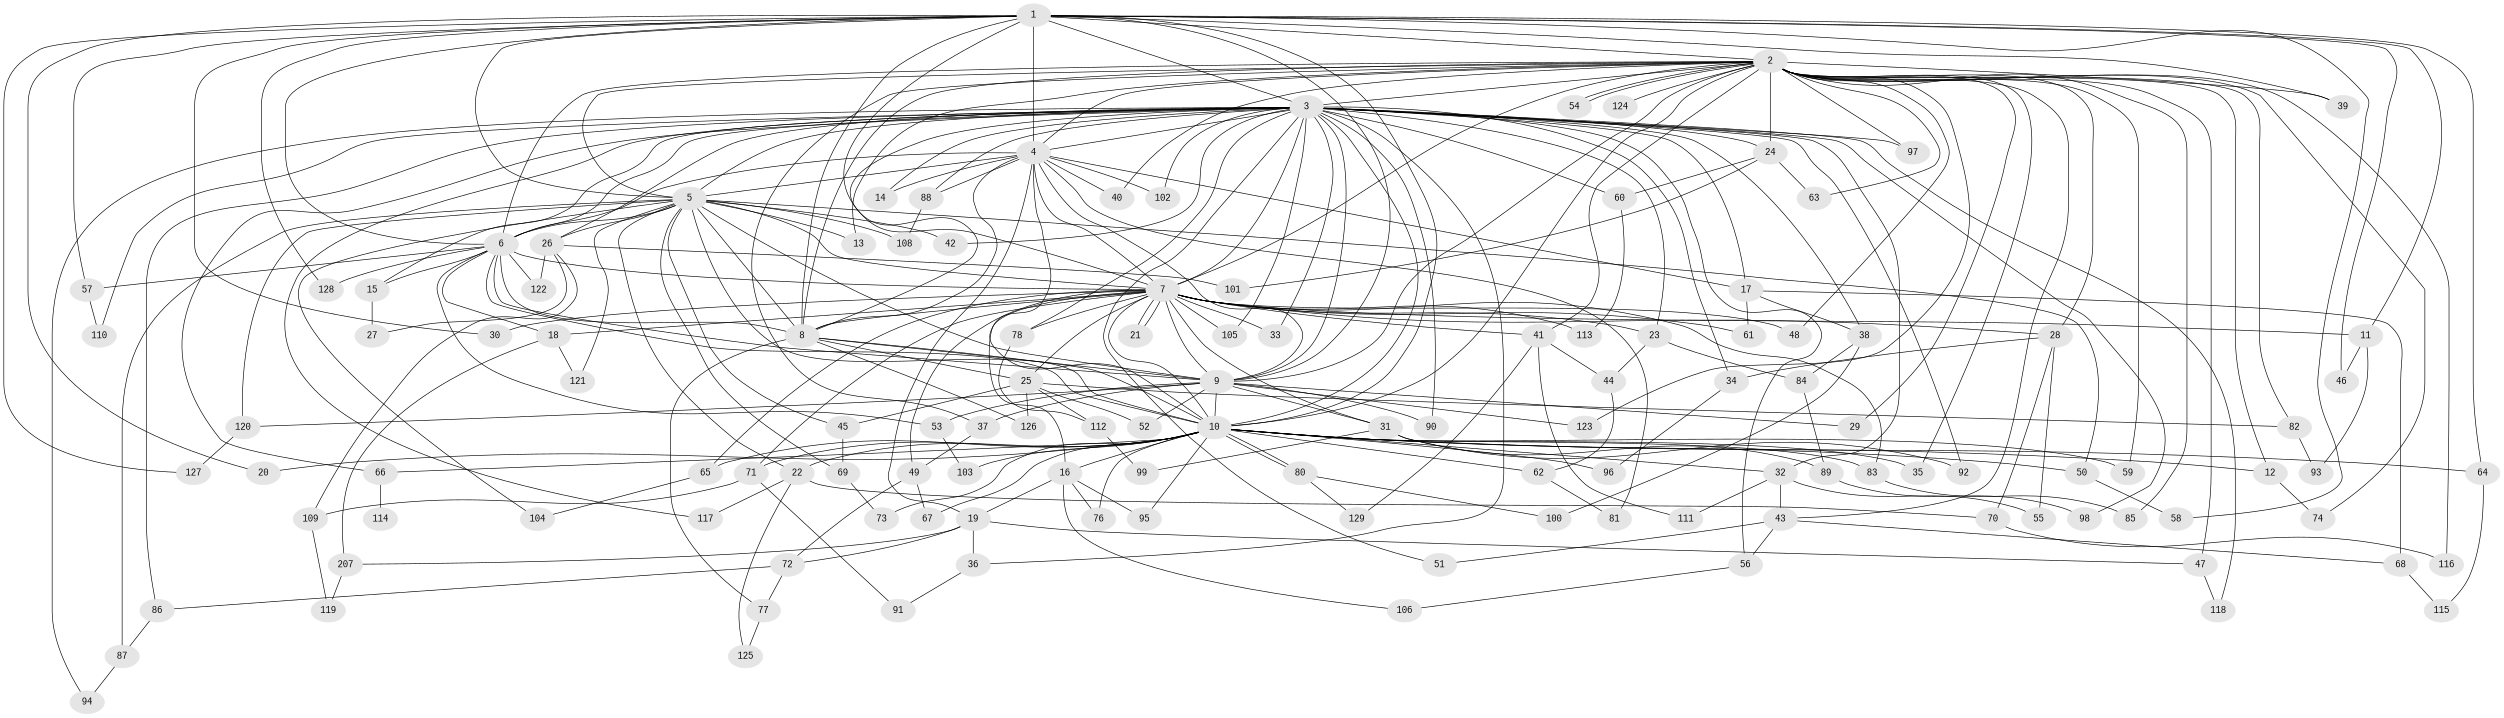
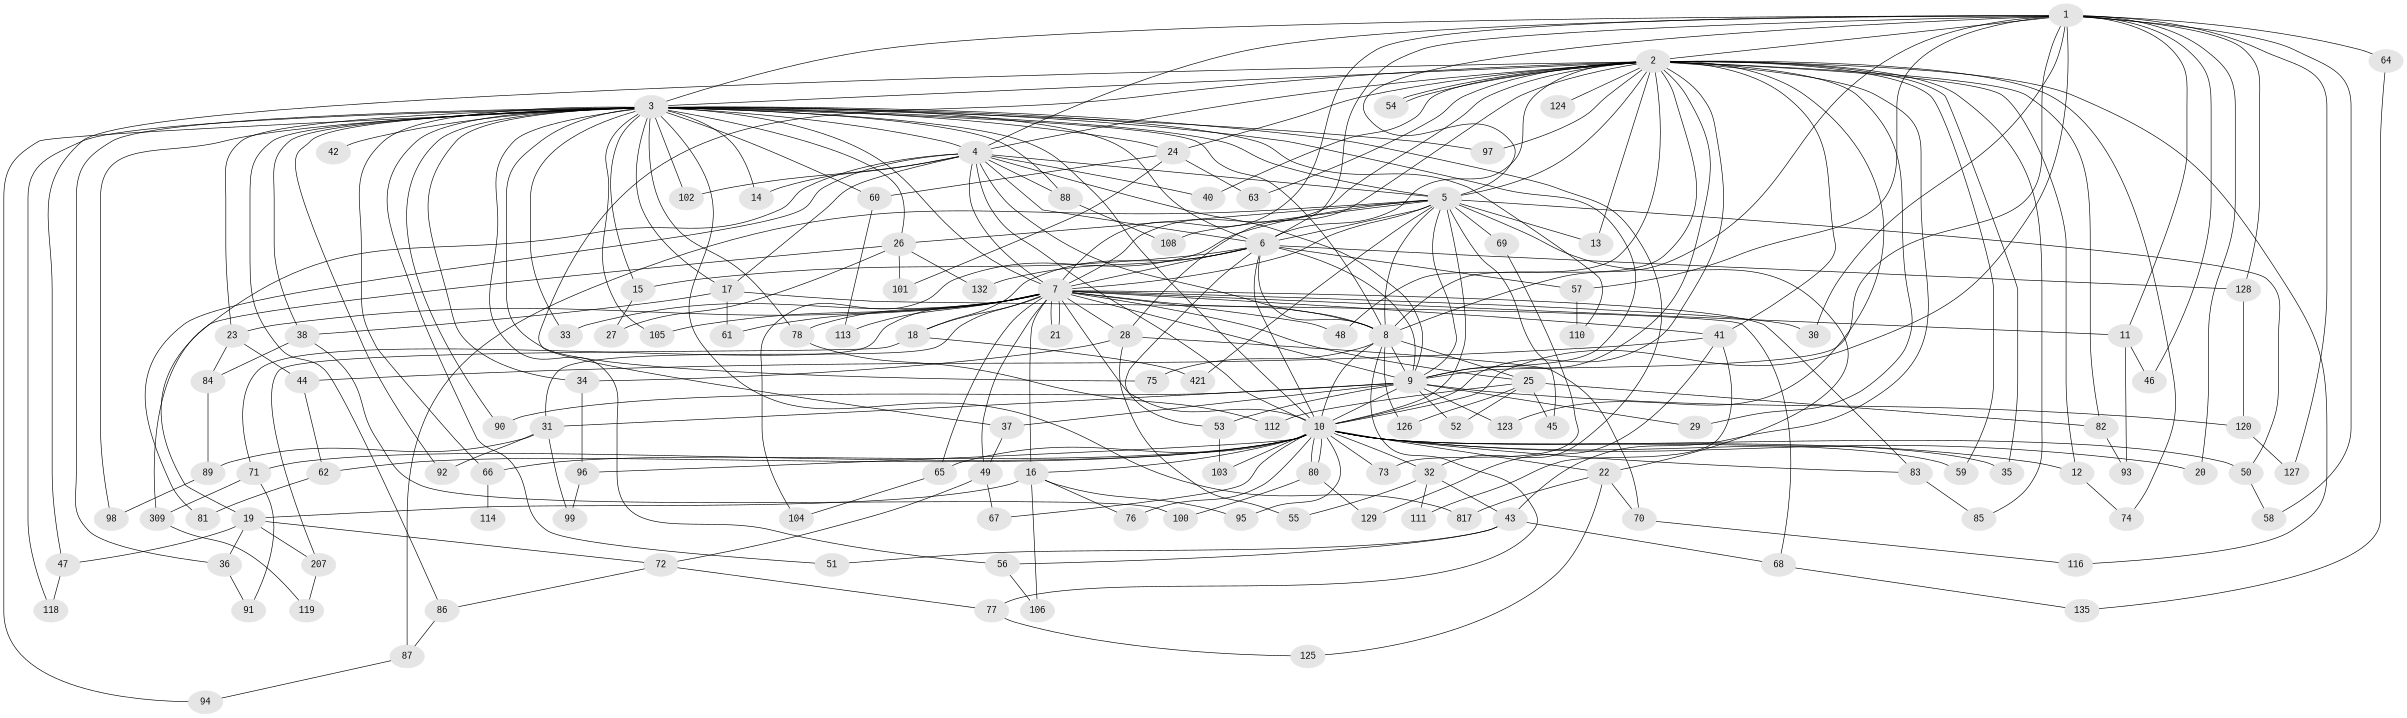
node "39": removed
edge "5" -- "42": removed
edge "5" -- "120": now "128" -- "120"
node "122": label "122" -> "132"
node "121": label "121" -> "421"
node "75": added
edge "45" -- "69": removed
edge "112" -- "99": now "96" -- "99"
edge "10" -- "64": removed
node "109": label "109" -> "309"
node "117": label "117" -> "817"
node "115": label "115" -> "135"
